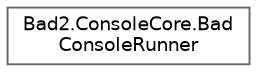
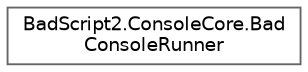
node "Bad2.ConsoleCore.Bad ConsoleRunner": label "Bad2.ConsoleCore.Bad ConsoleRunner" -> "BadScript2.ConsoleCore.Bad ConsoleRunner"
